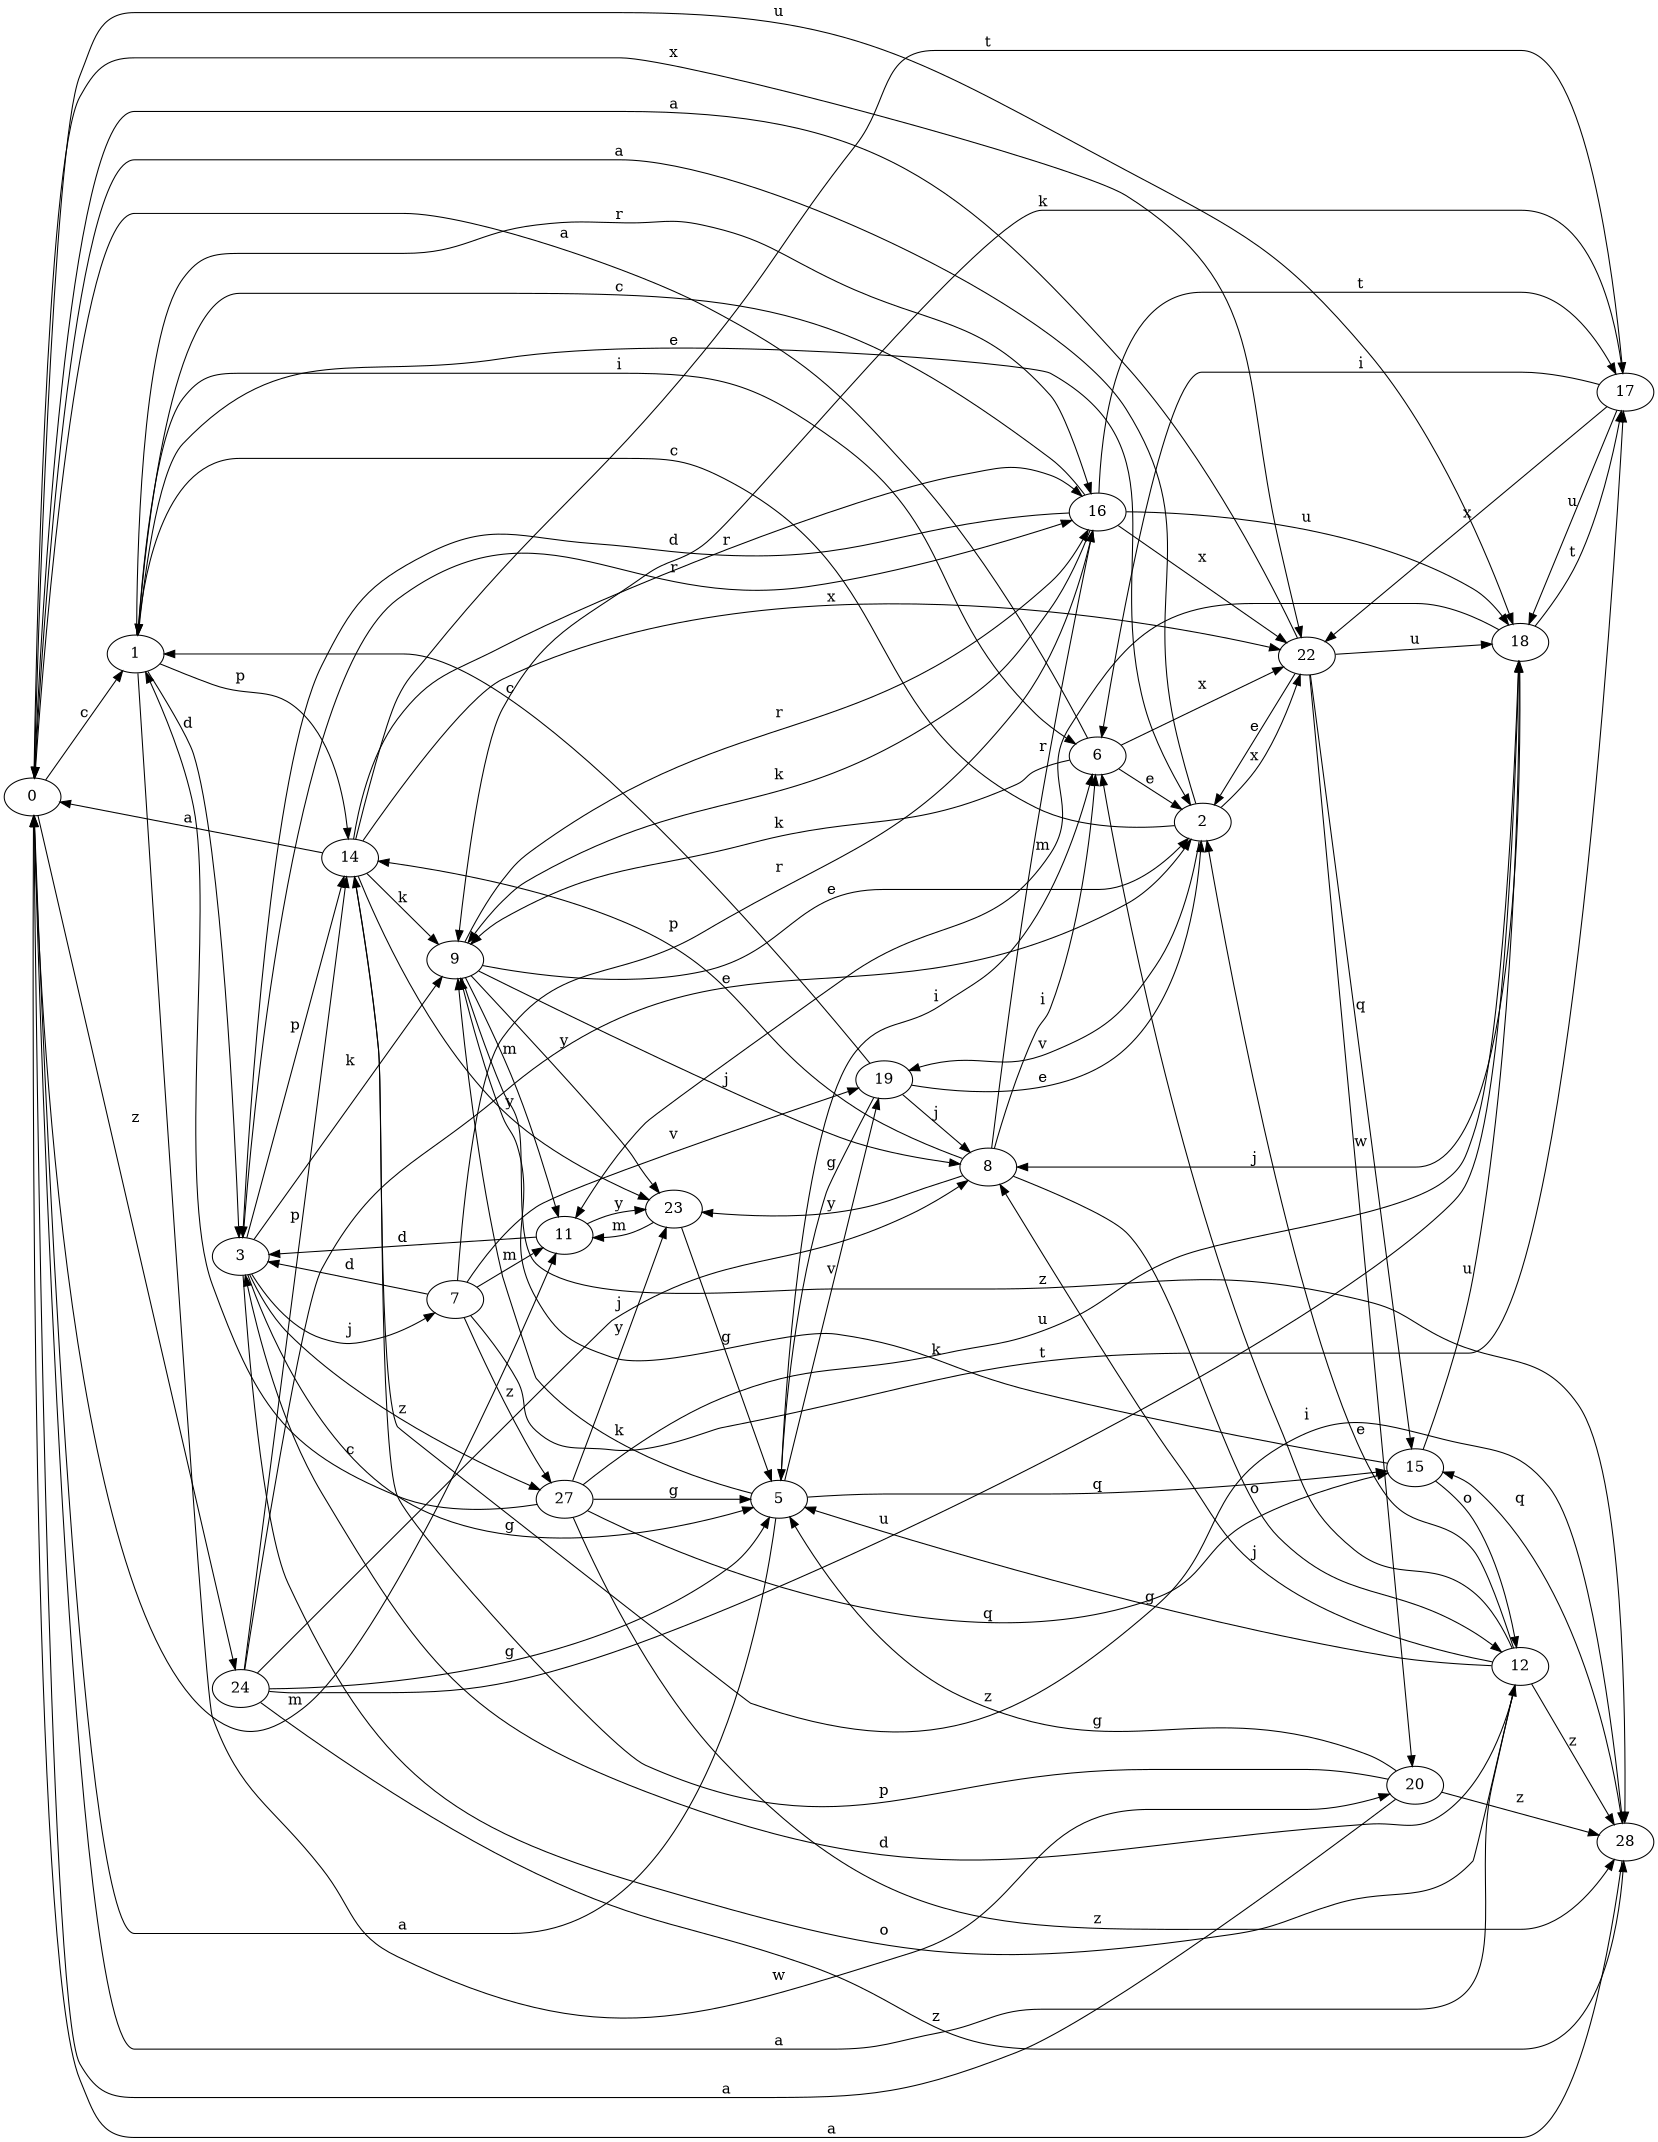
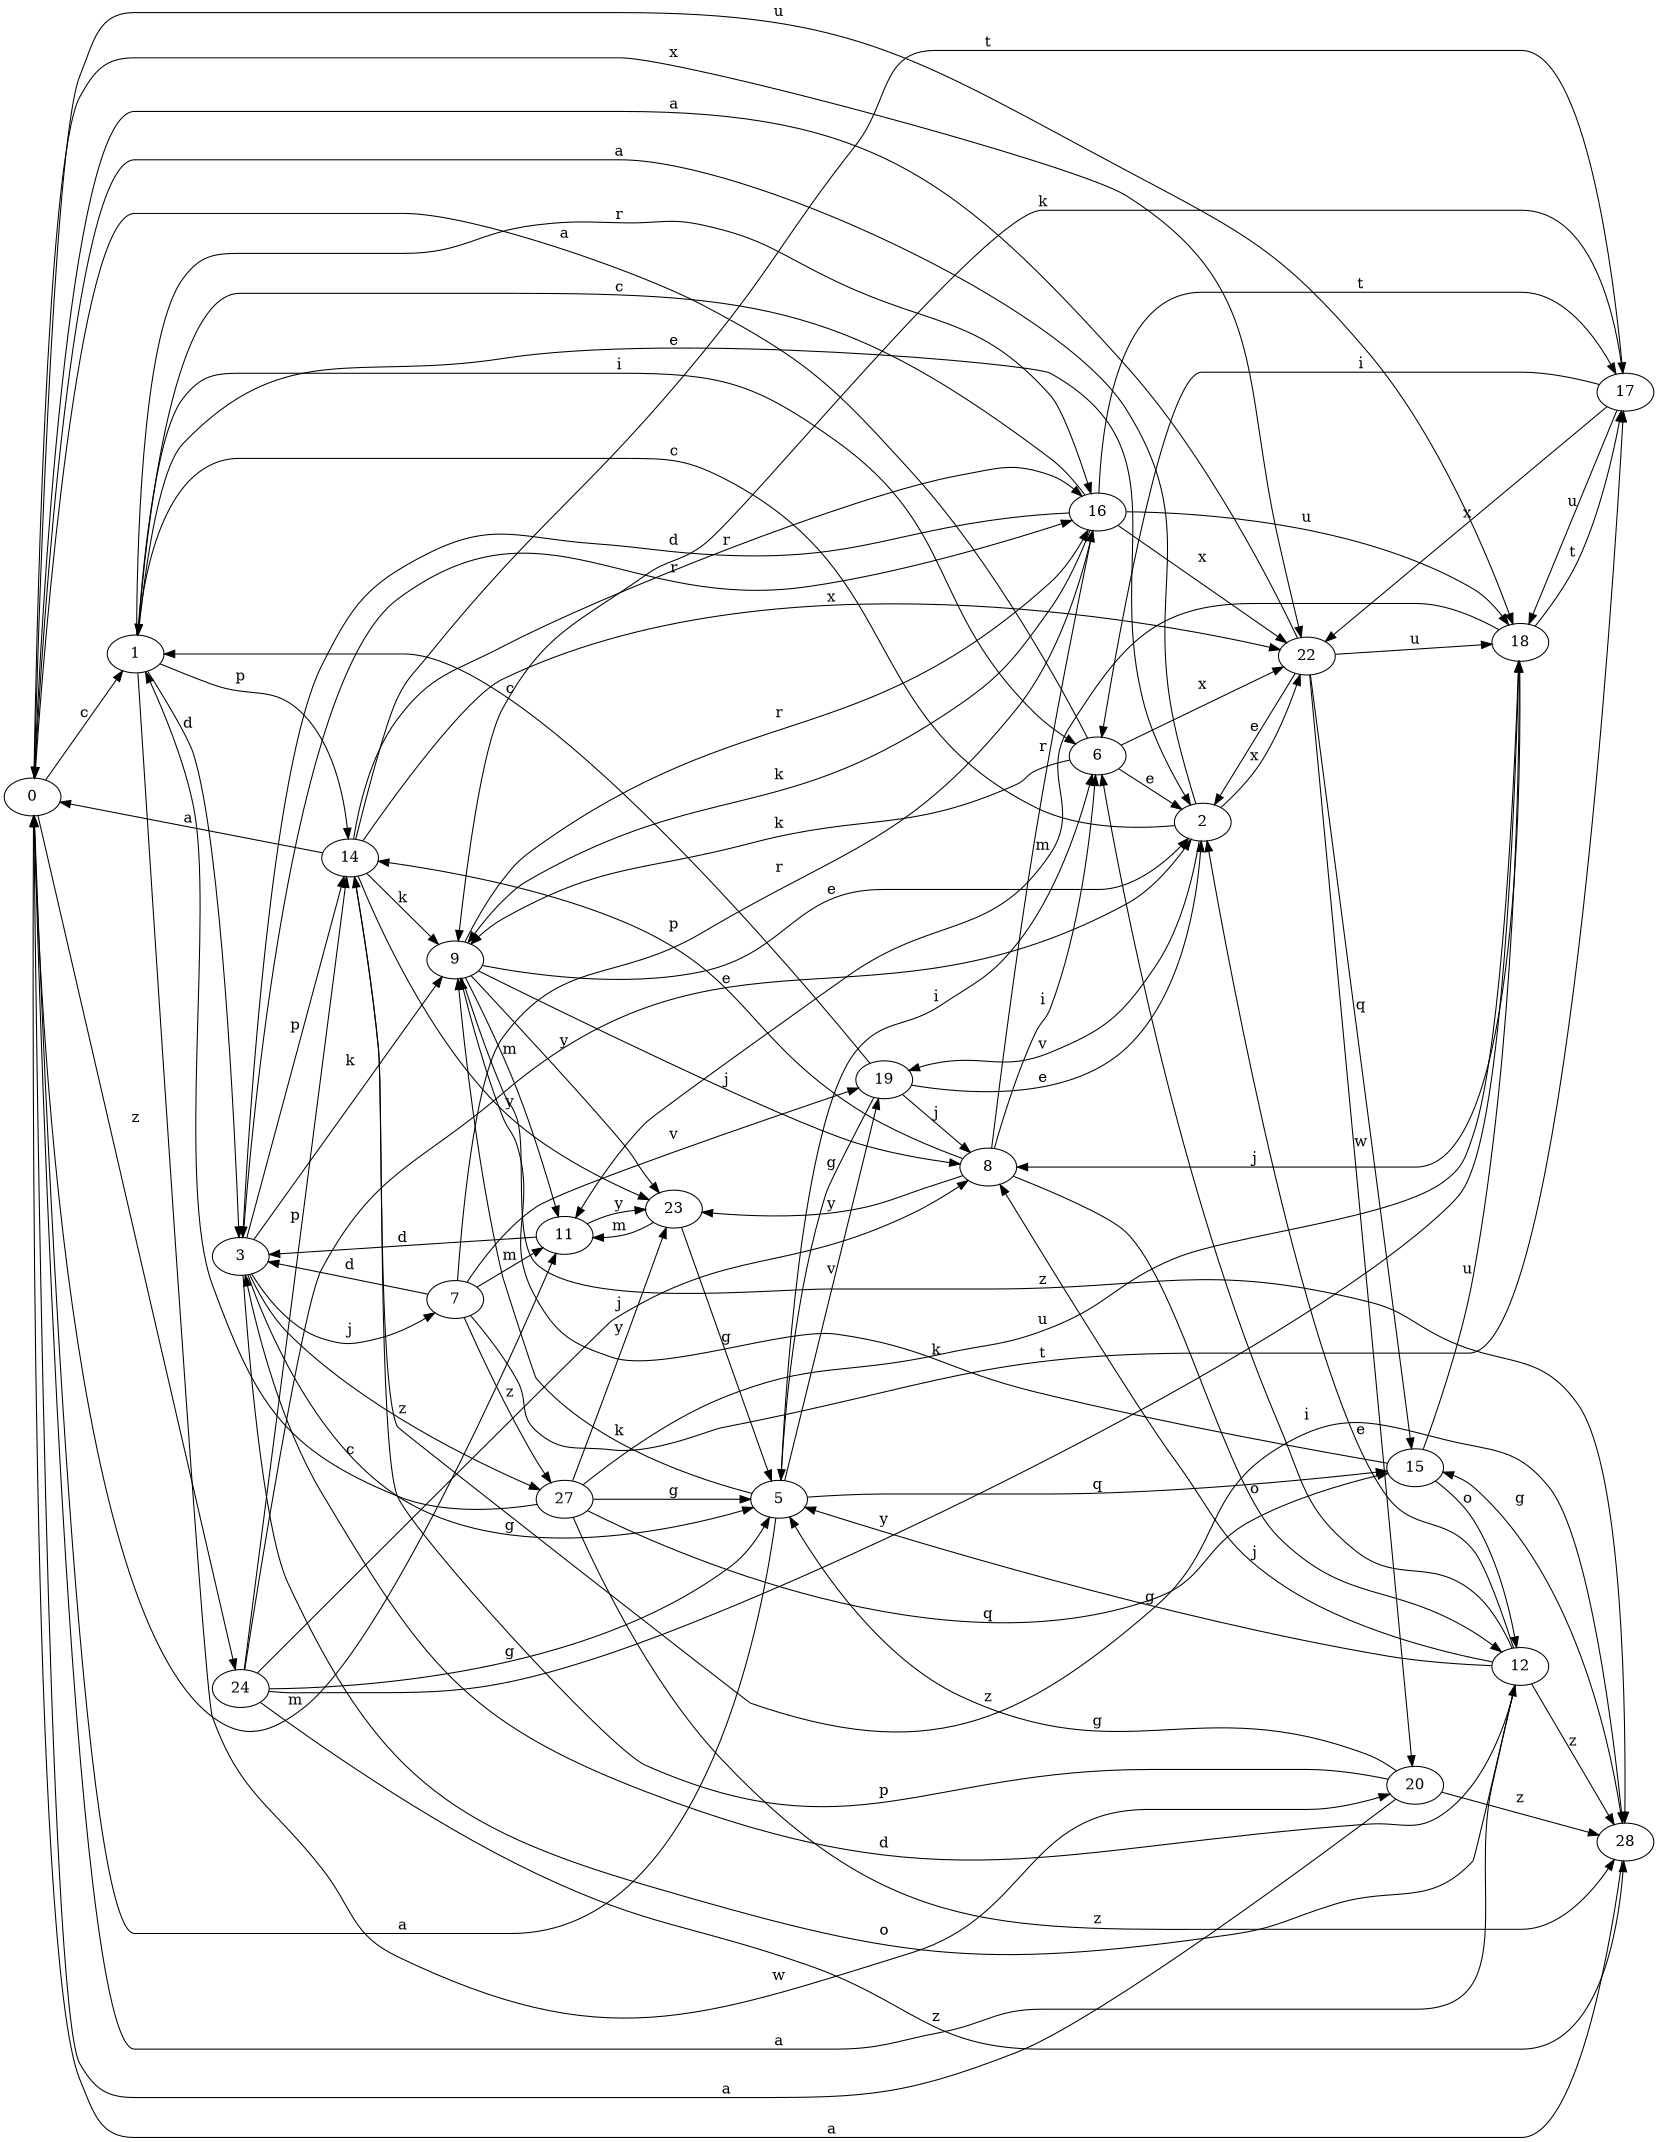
edge "28" -> "15": label "q" -> "g"
edge "24" -> "18": label "u" -> "y"
